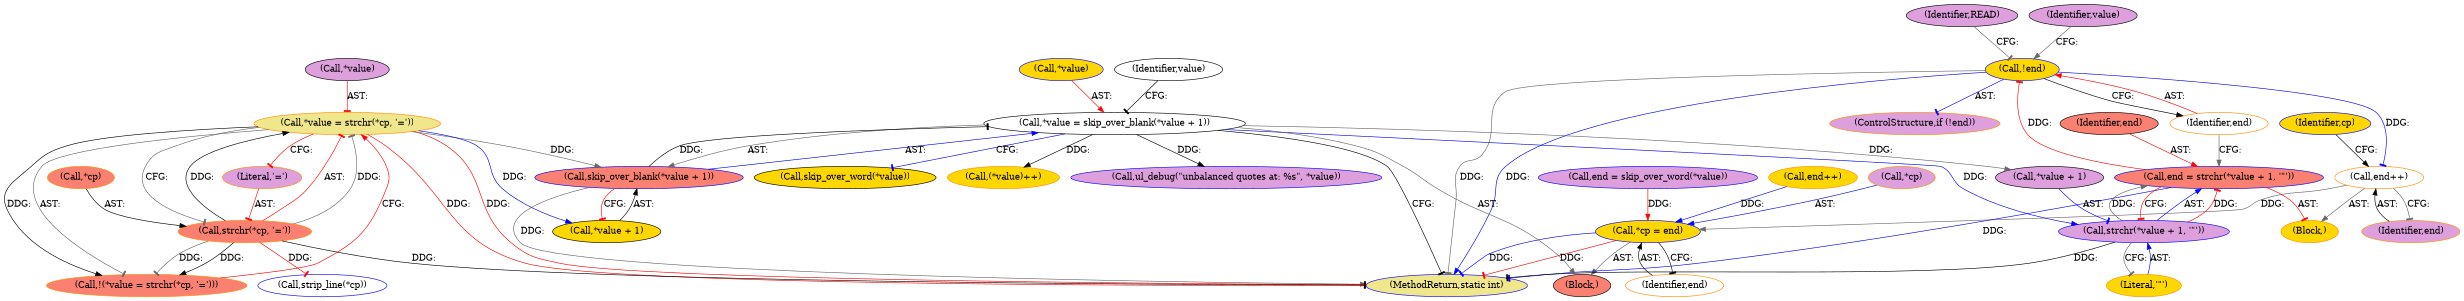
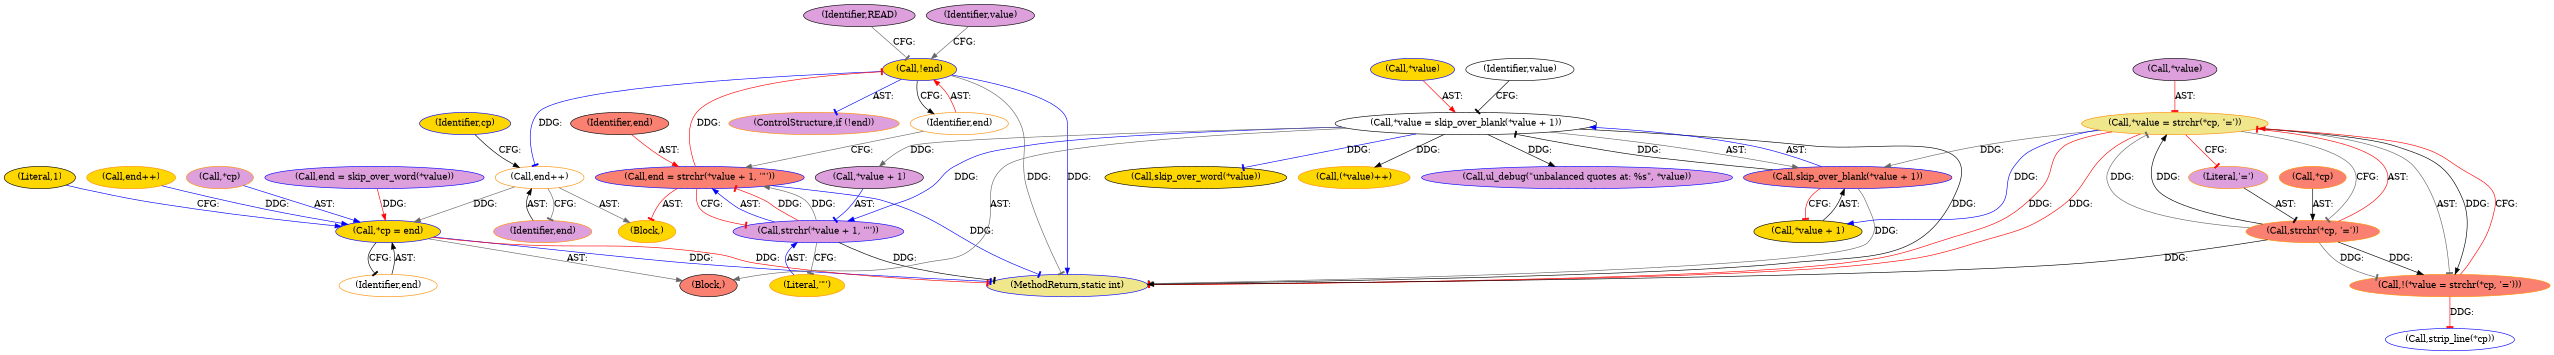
edge "(Call,*value = skip_over_blank(*value + 1))" -> "(Call,skip_over_word(*value))": label "CFG: " -> "DDG: "
node "(Literal,1)": added
edge "(Literal,'=')" -> "(Call,strchr(*cp, '='))": color red -> black
edge "(Call,*value = skip_over_blank(*value + 1))" -> "(MethodReturn,static int)": label "CFG: " -> "DDG: "
edge "(Call,strchr(*cp, '='))" -> "(Call,strip_line(*cp))": now "(Call,!(*value = strchr(*cp, '=')))" -> "(Call,strip_line(*cp))"
edge "(Call,strchr(*cp, '='))" -> "(MethodReturn,static int)": arrowhead tee -> normal
